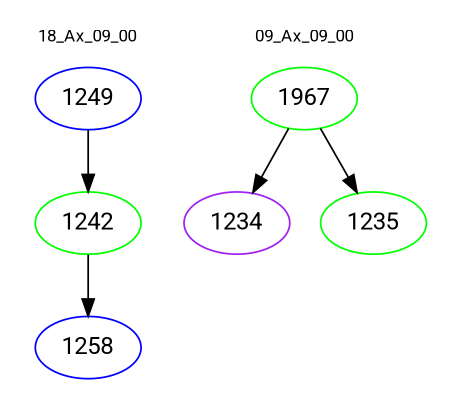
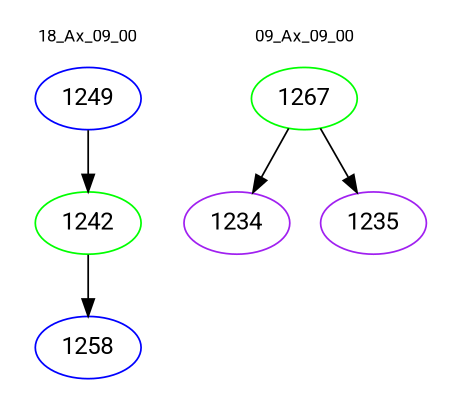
node "1967": label "1967" -> "1267"
node "1235": color green -> purple
